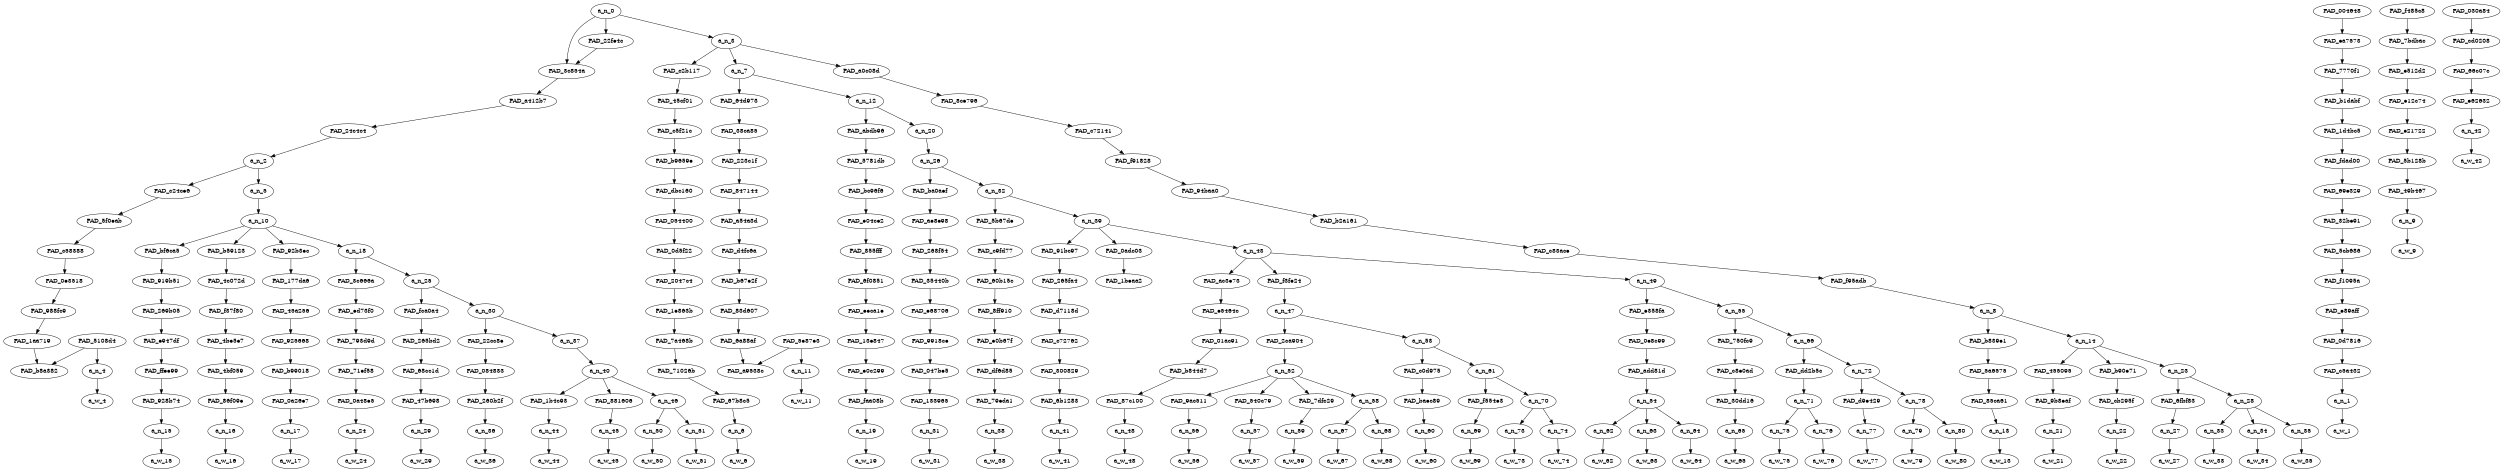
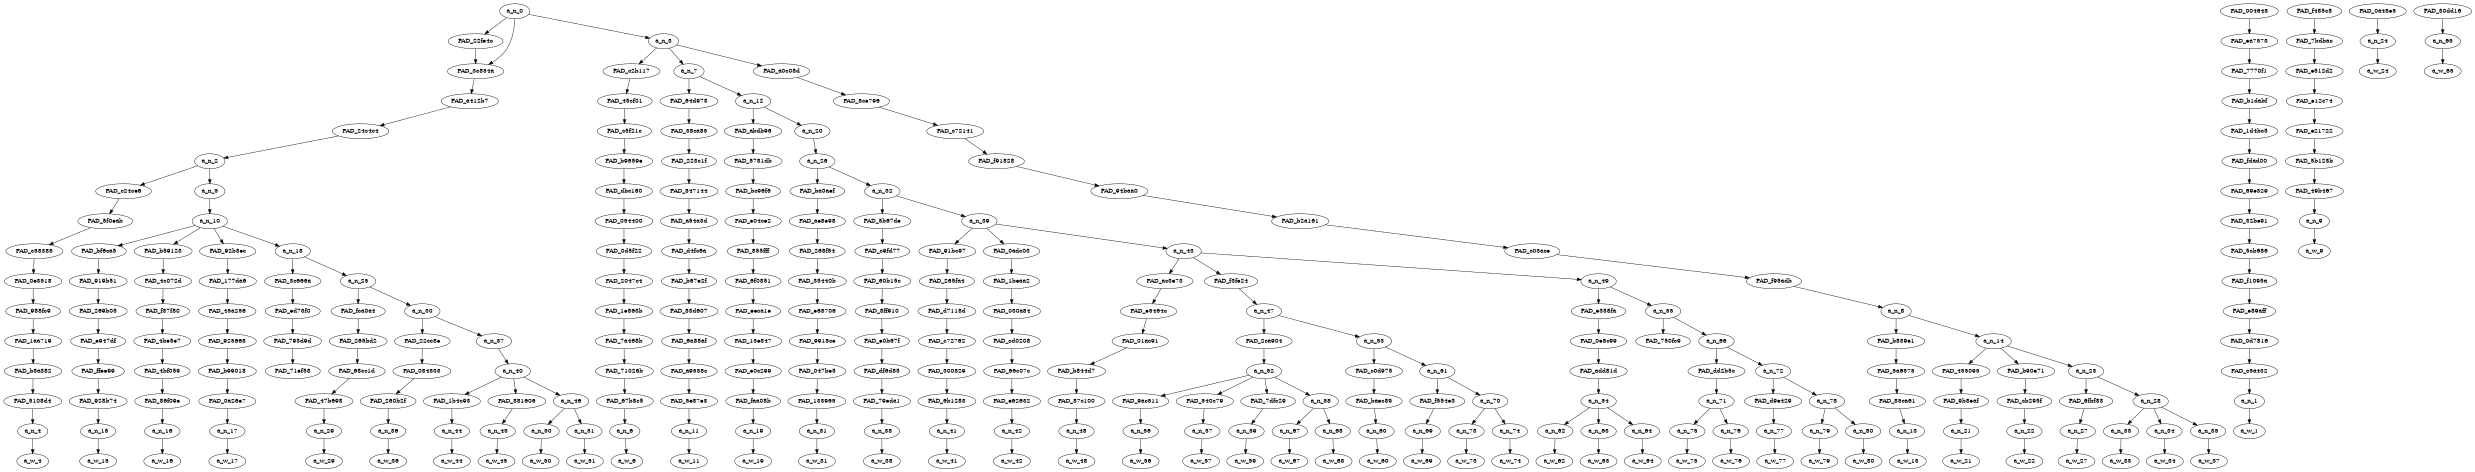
node "PAD_c83ace": label "PAD_c83ace" -> "PAD_c03ace"
edge "PAD_1beaa2" -> "PAD_030a84": added
edge "PAD_5108d4" -> "PAD_b8a382": reversed
edge "PAD_5e87e3" -> "PAD_a9538c": reversed
node "PAD_c8e0ad": removed
edge "PAD_71ef58" -> "PAD_0a48e5": removed
node "a_w_35": label "a_w_35" -> "a_w_37"
